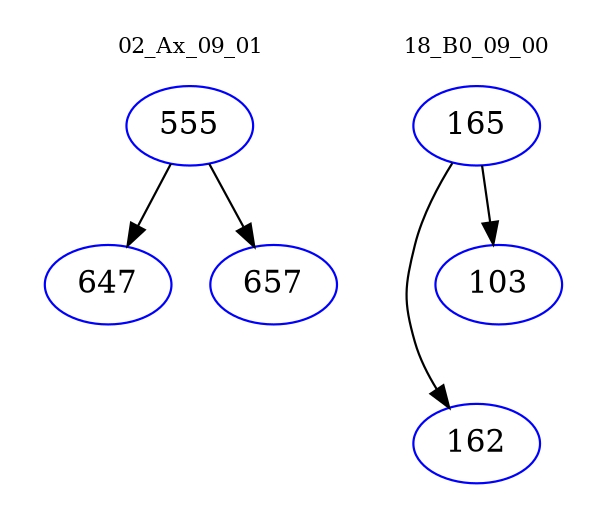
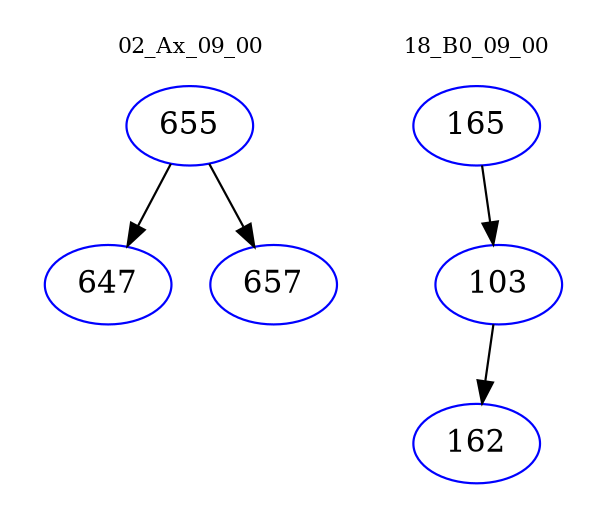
cluster "02_Ax_09_01": label "02_Ax_09_01" -> "02_Ax_09_00"
node "555": label "555" -> "655"
edge "165" -> "162": now "103" -> "162"
